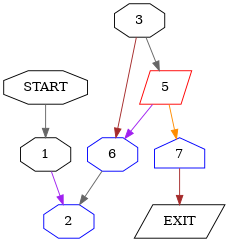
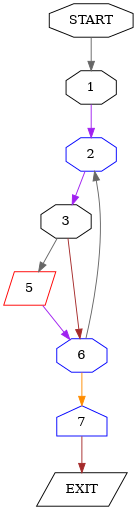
edge "5" -> "7": now "6" -> "7"
edge "2" -> "3": added
